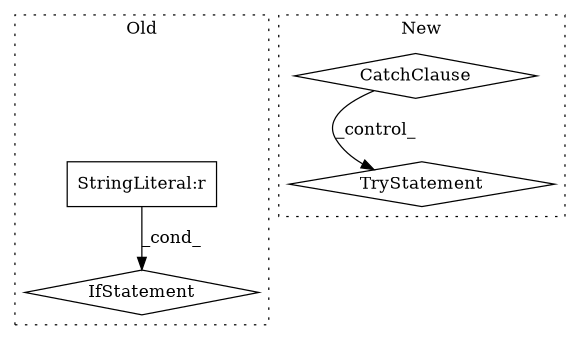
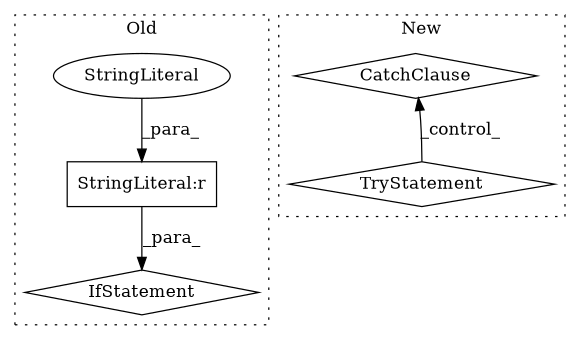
node "StringLiteral": added
edge "CatchClause" -> "TryStatement": reversed
edge "StringLiteral:r" -> "IfStatement": label "_cond_" -> "_para_"
